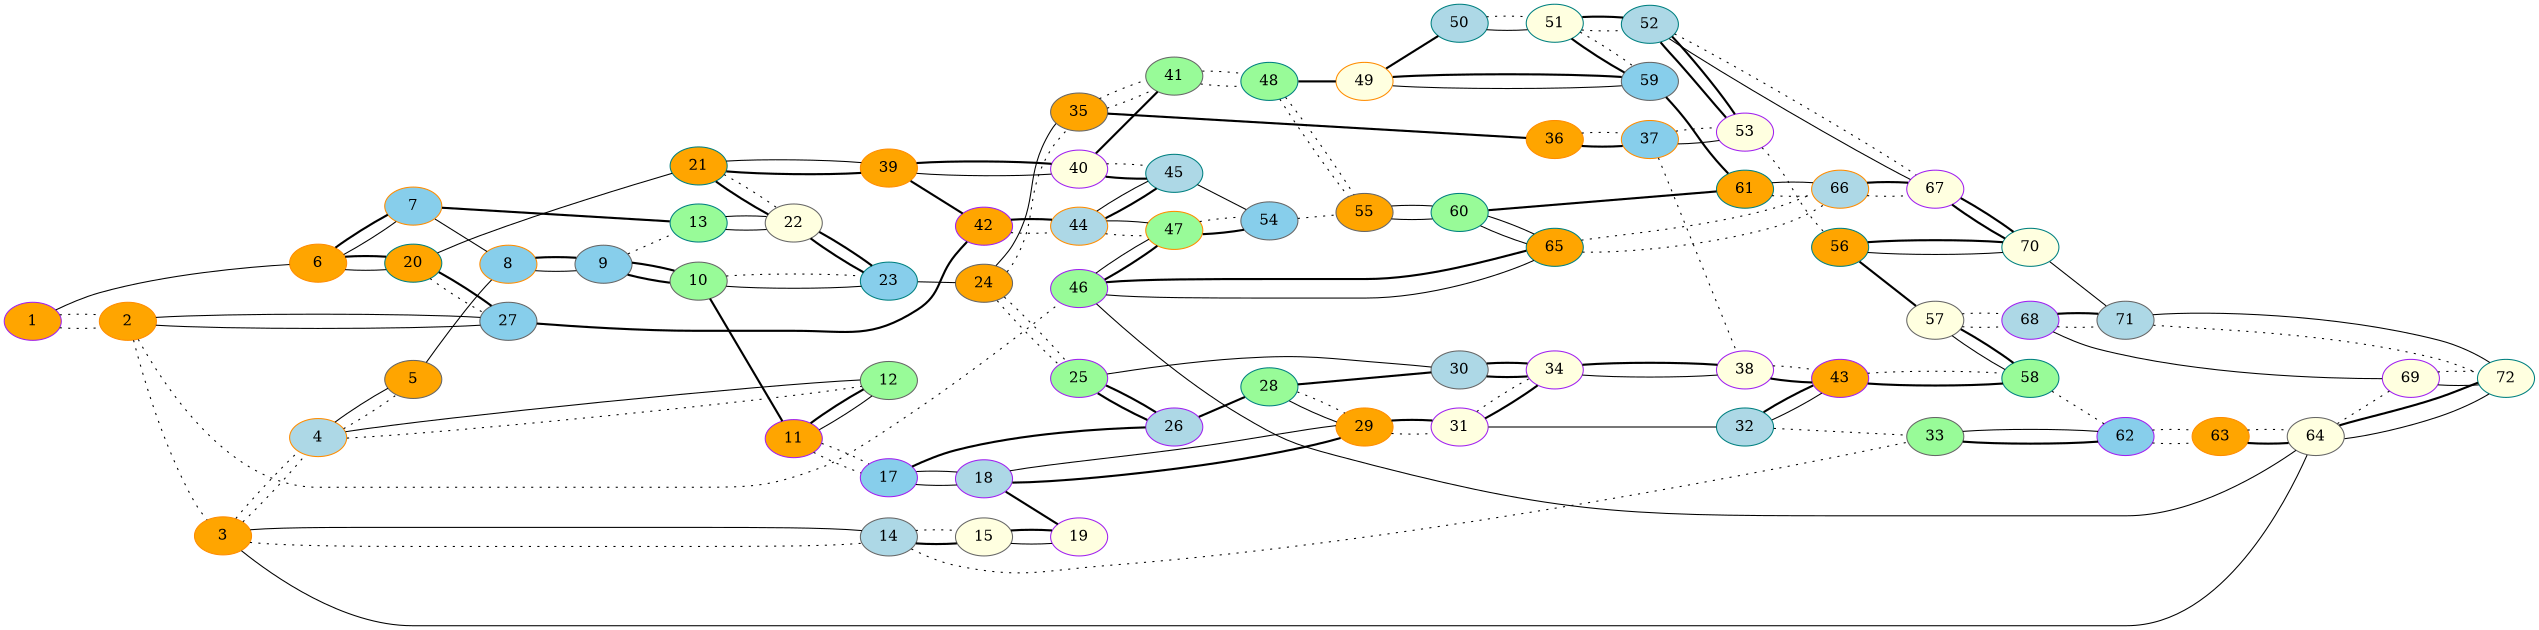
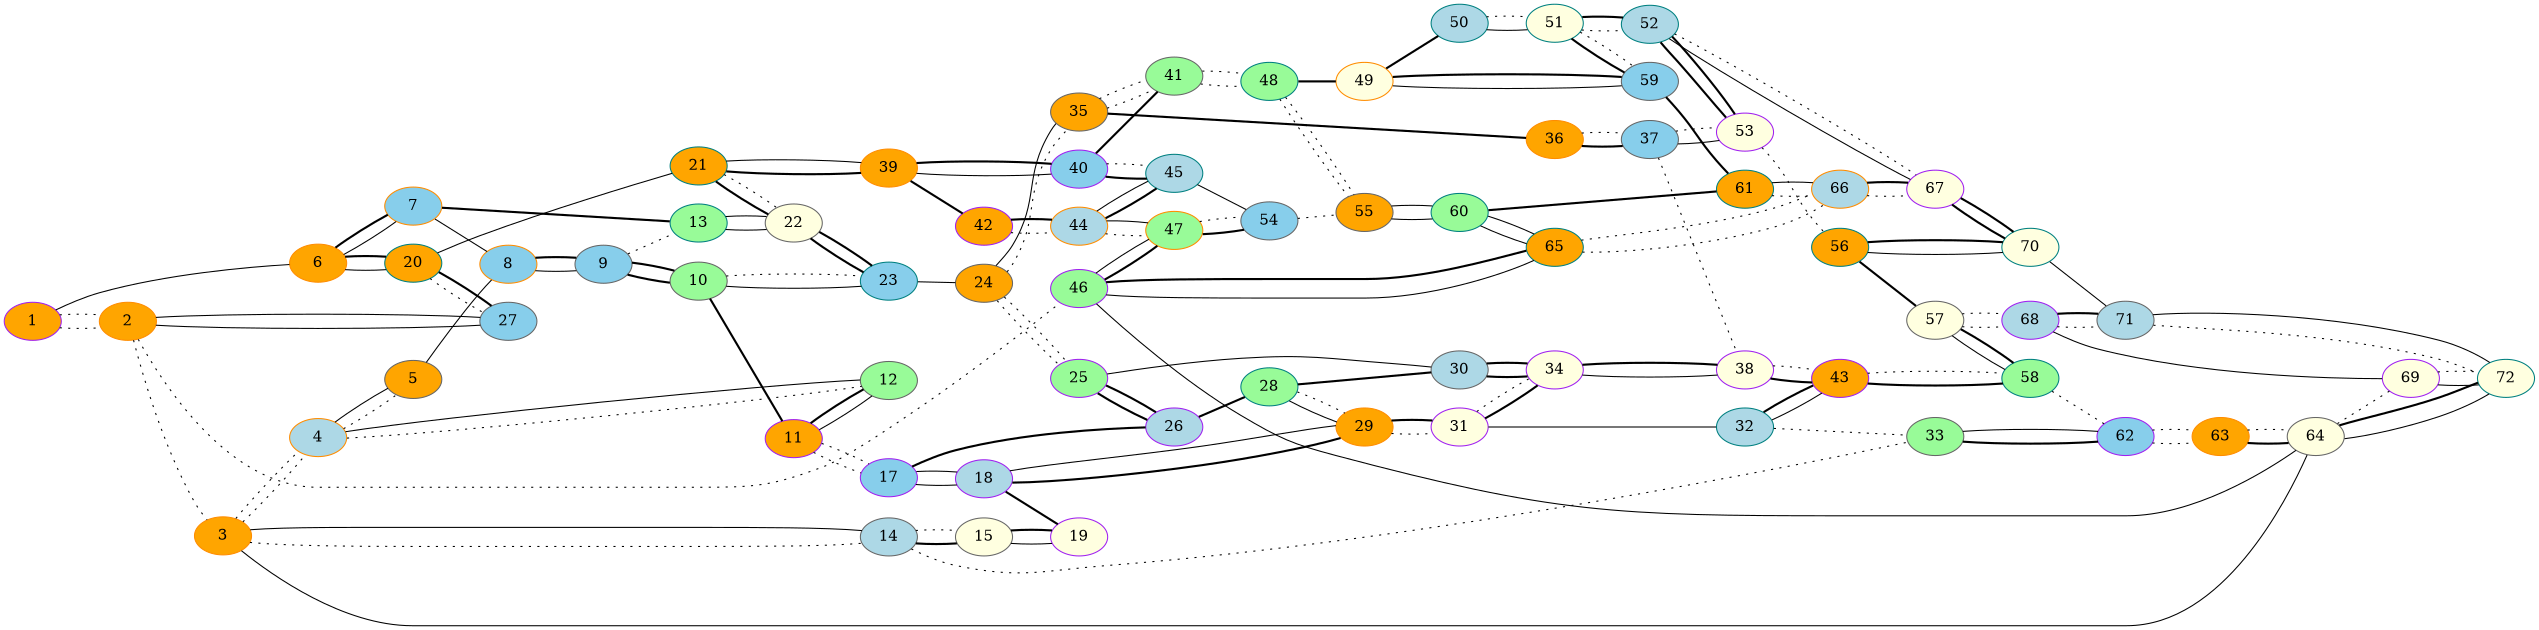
node "37": color darkorange -> gray40
node "40": fillcolor lightyellow -> skyblue
edge "42" -- "27": removed
